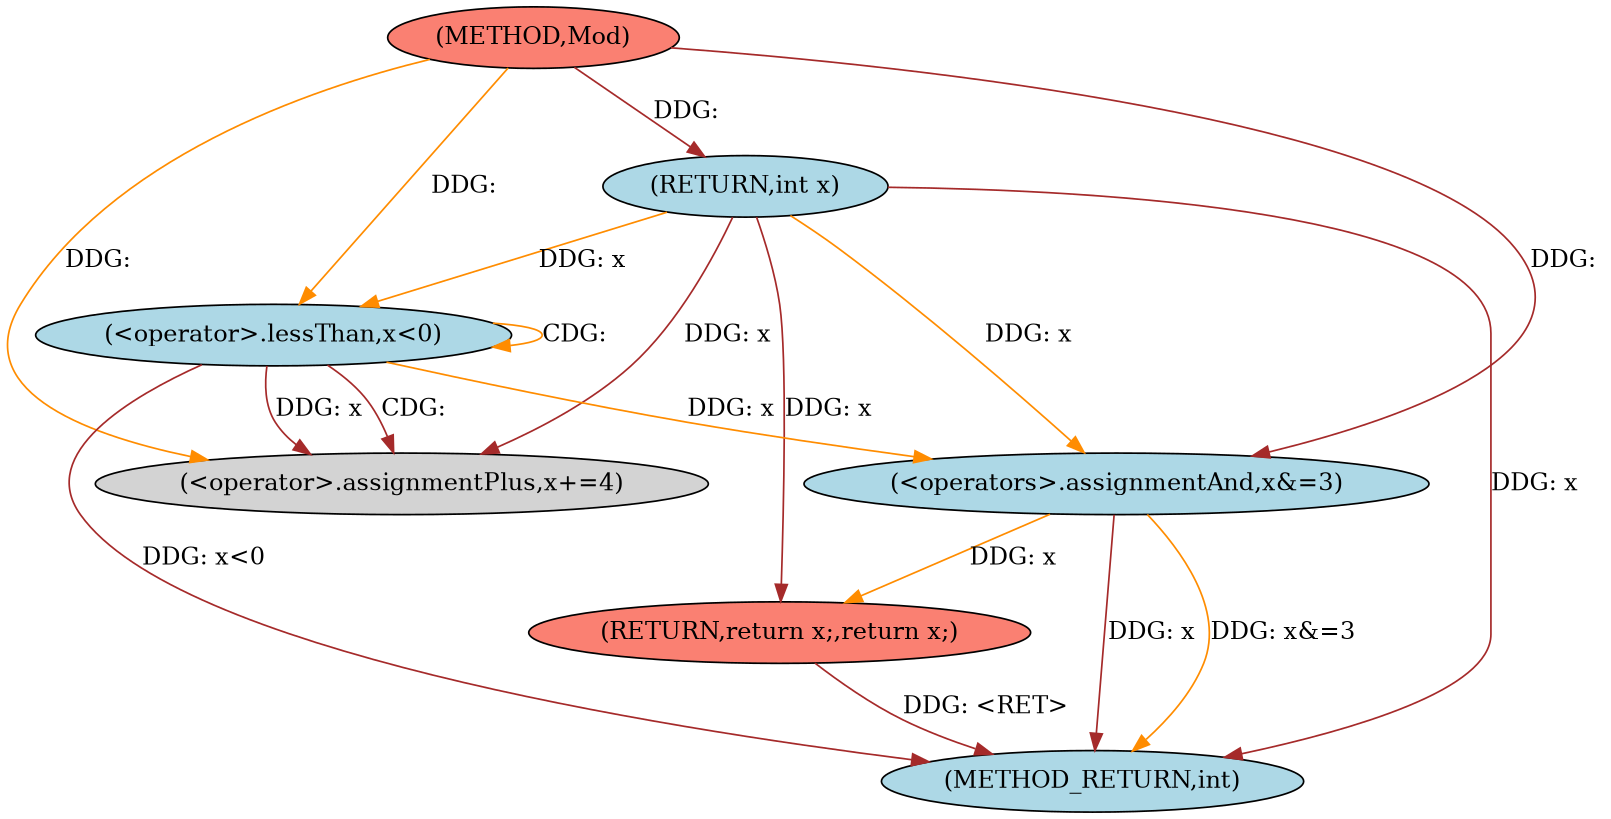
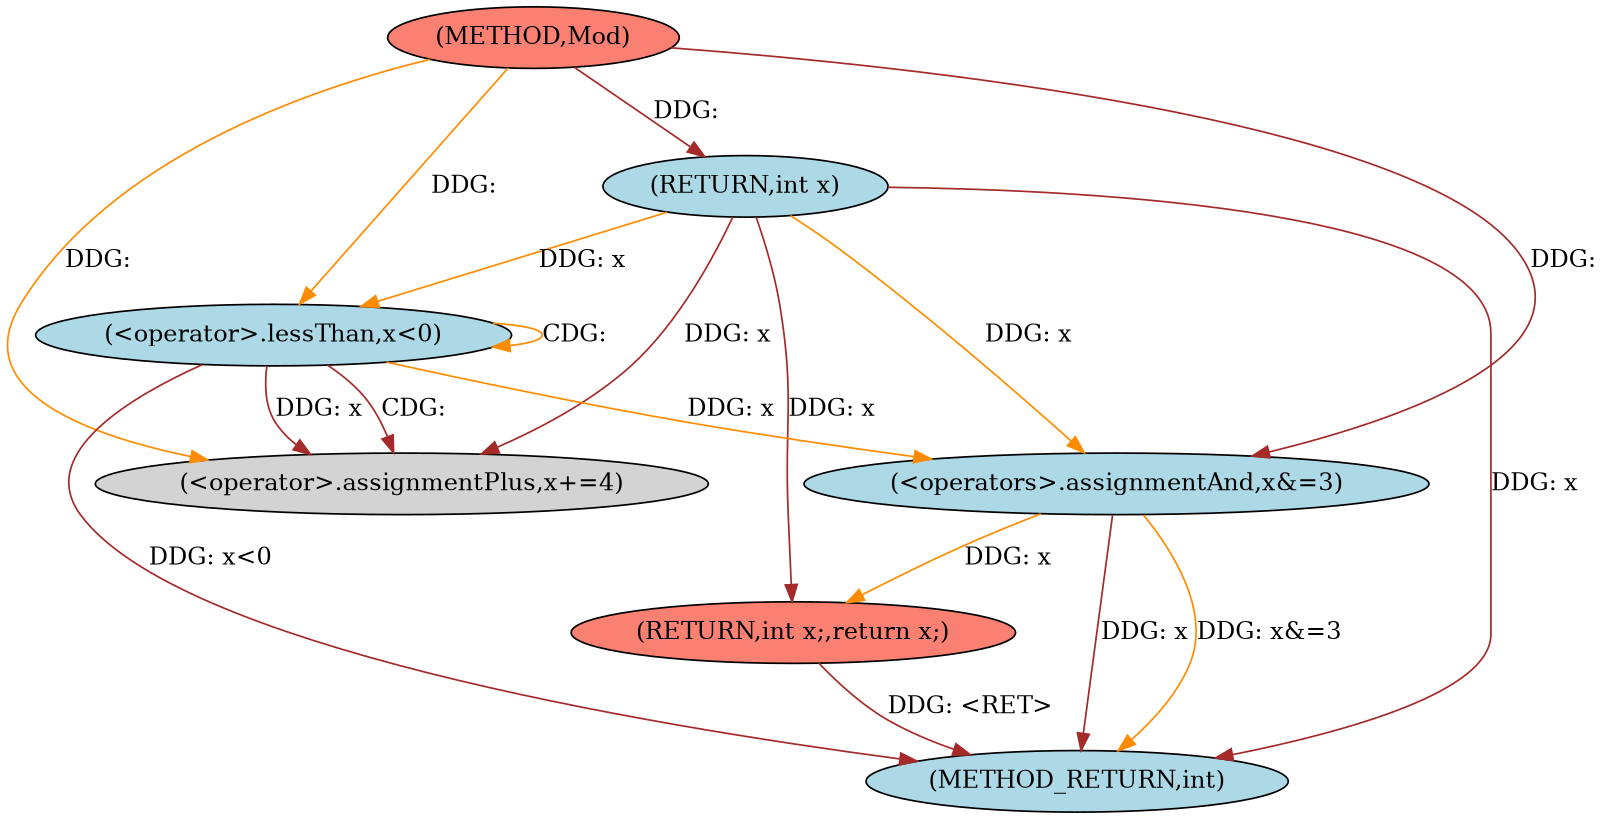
node "(RETURN,return x;,return x;)": label "(RETURN,return x;,return x;)" -> "(RETURN,int x;,return x;)"
